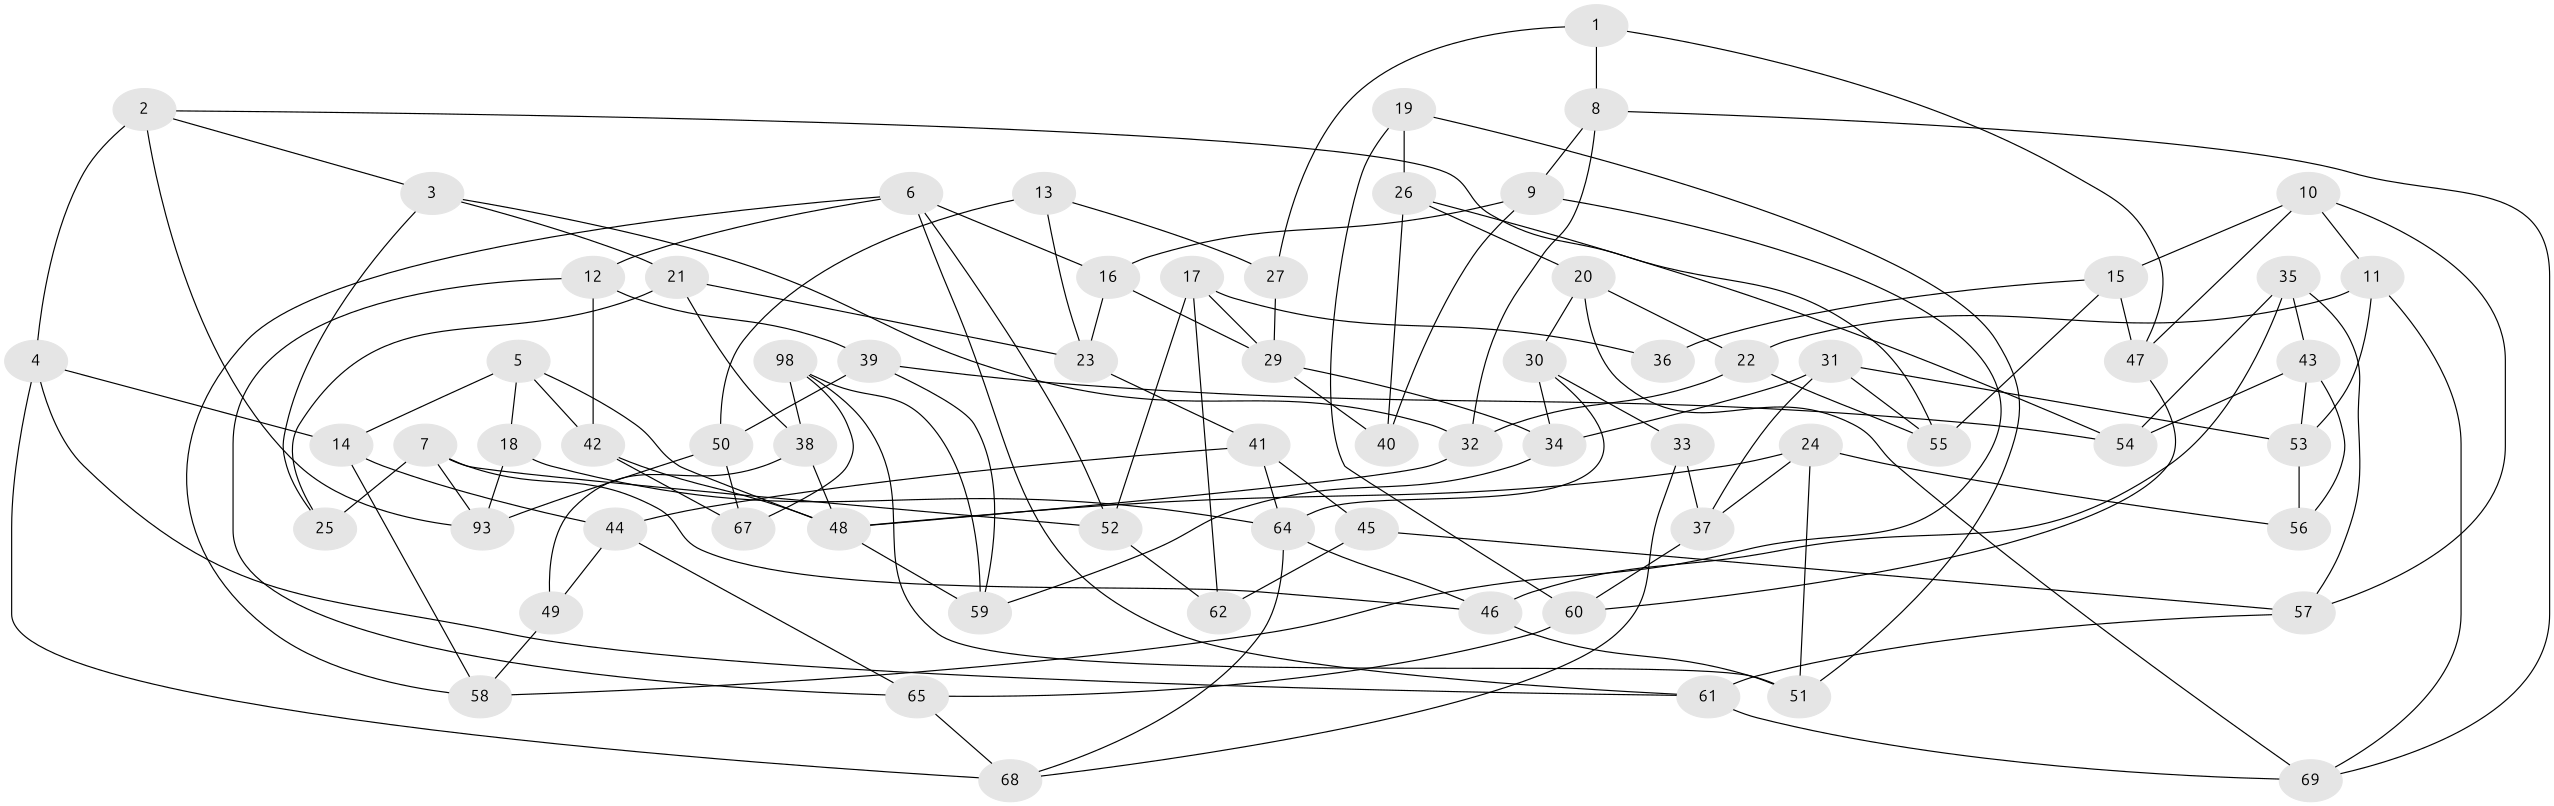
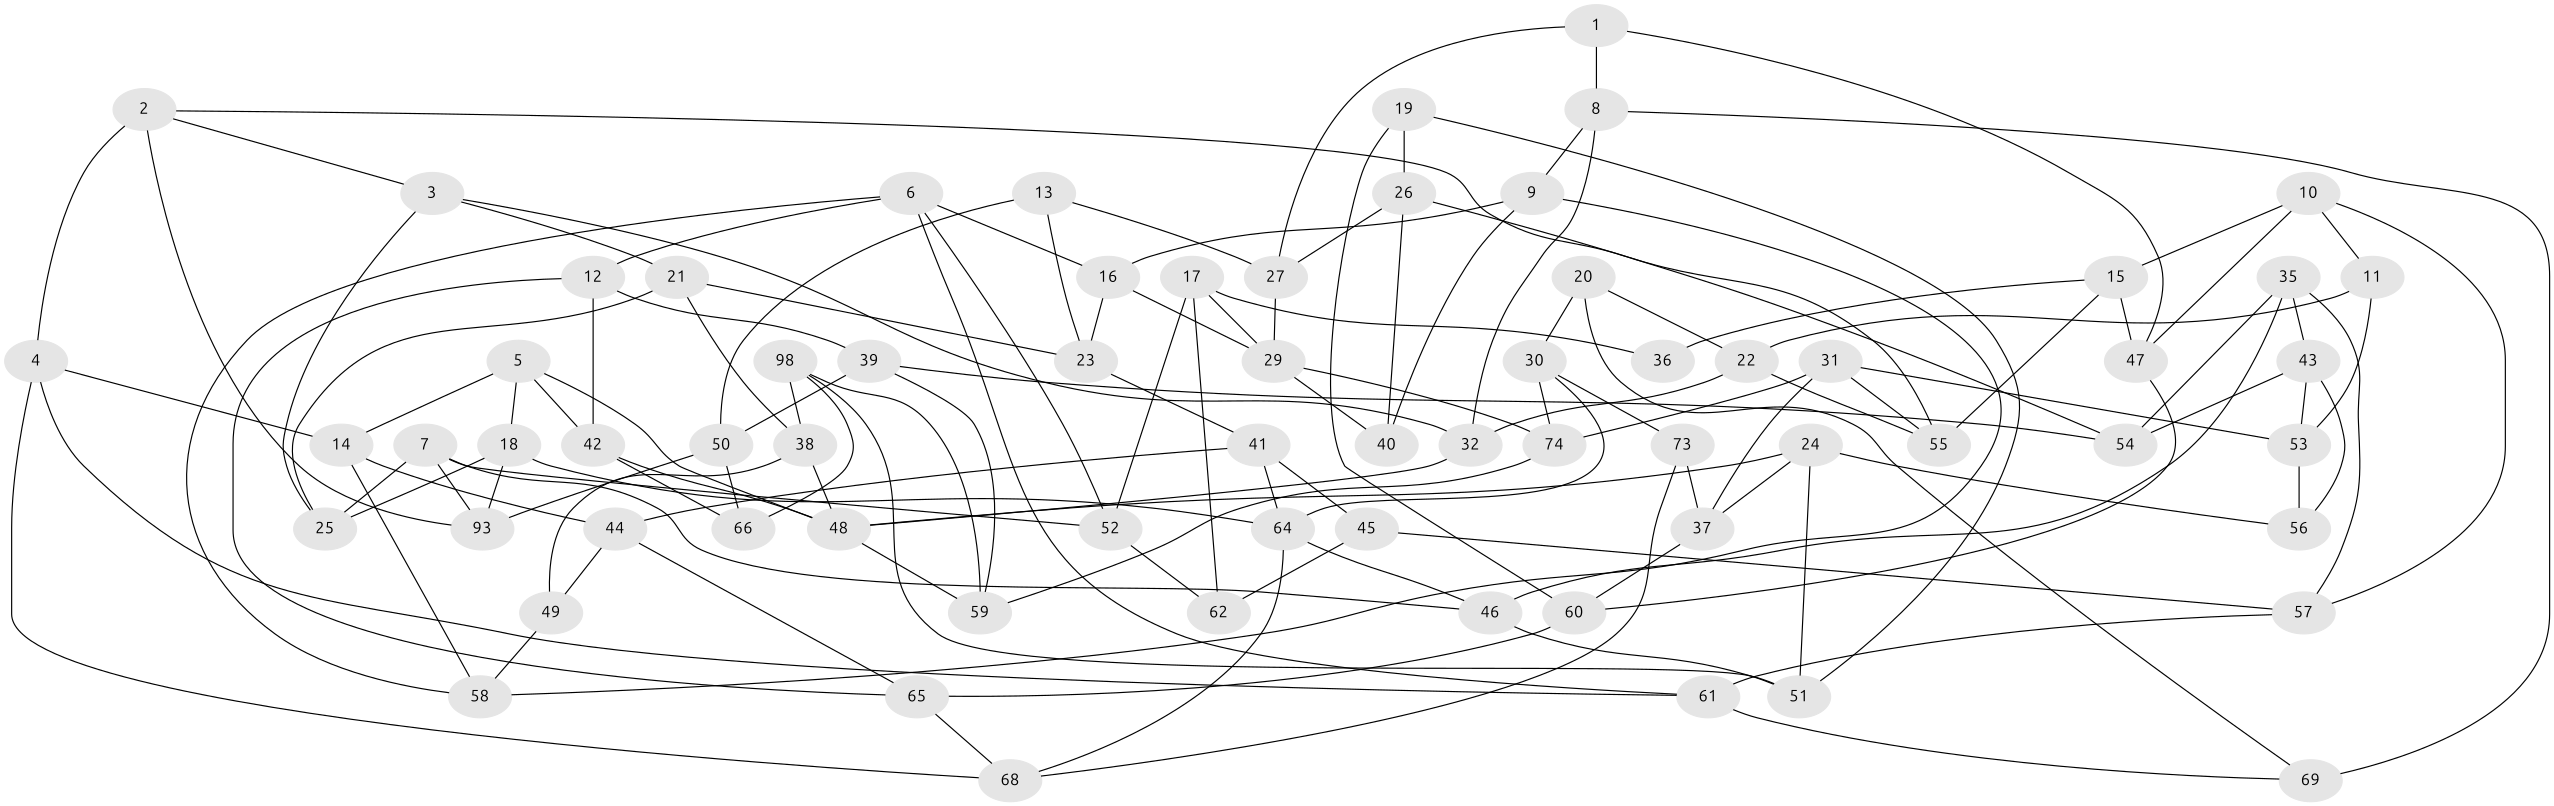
edge "26" -- "20": now "26" -- "27"
node "34": label "34" -> "74"
node "33": label "33" -> "73"
edge "18" -- "25": added
node "67": label "67" -> "66"
edge "11" -- "69": removed
